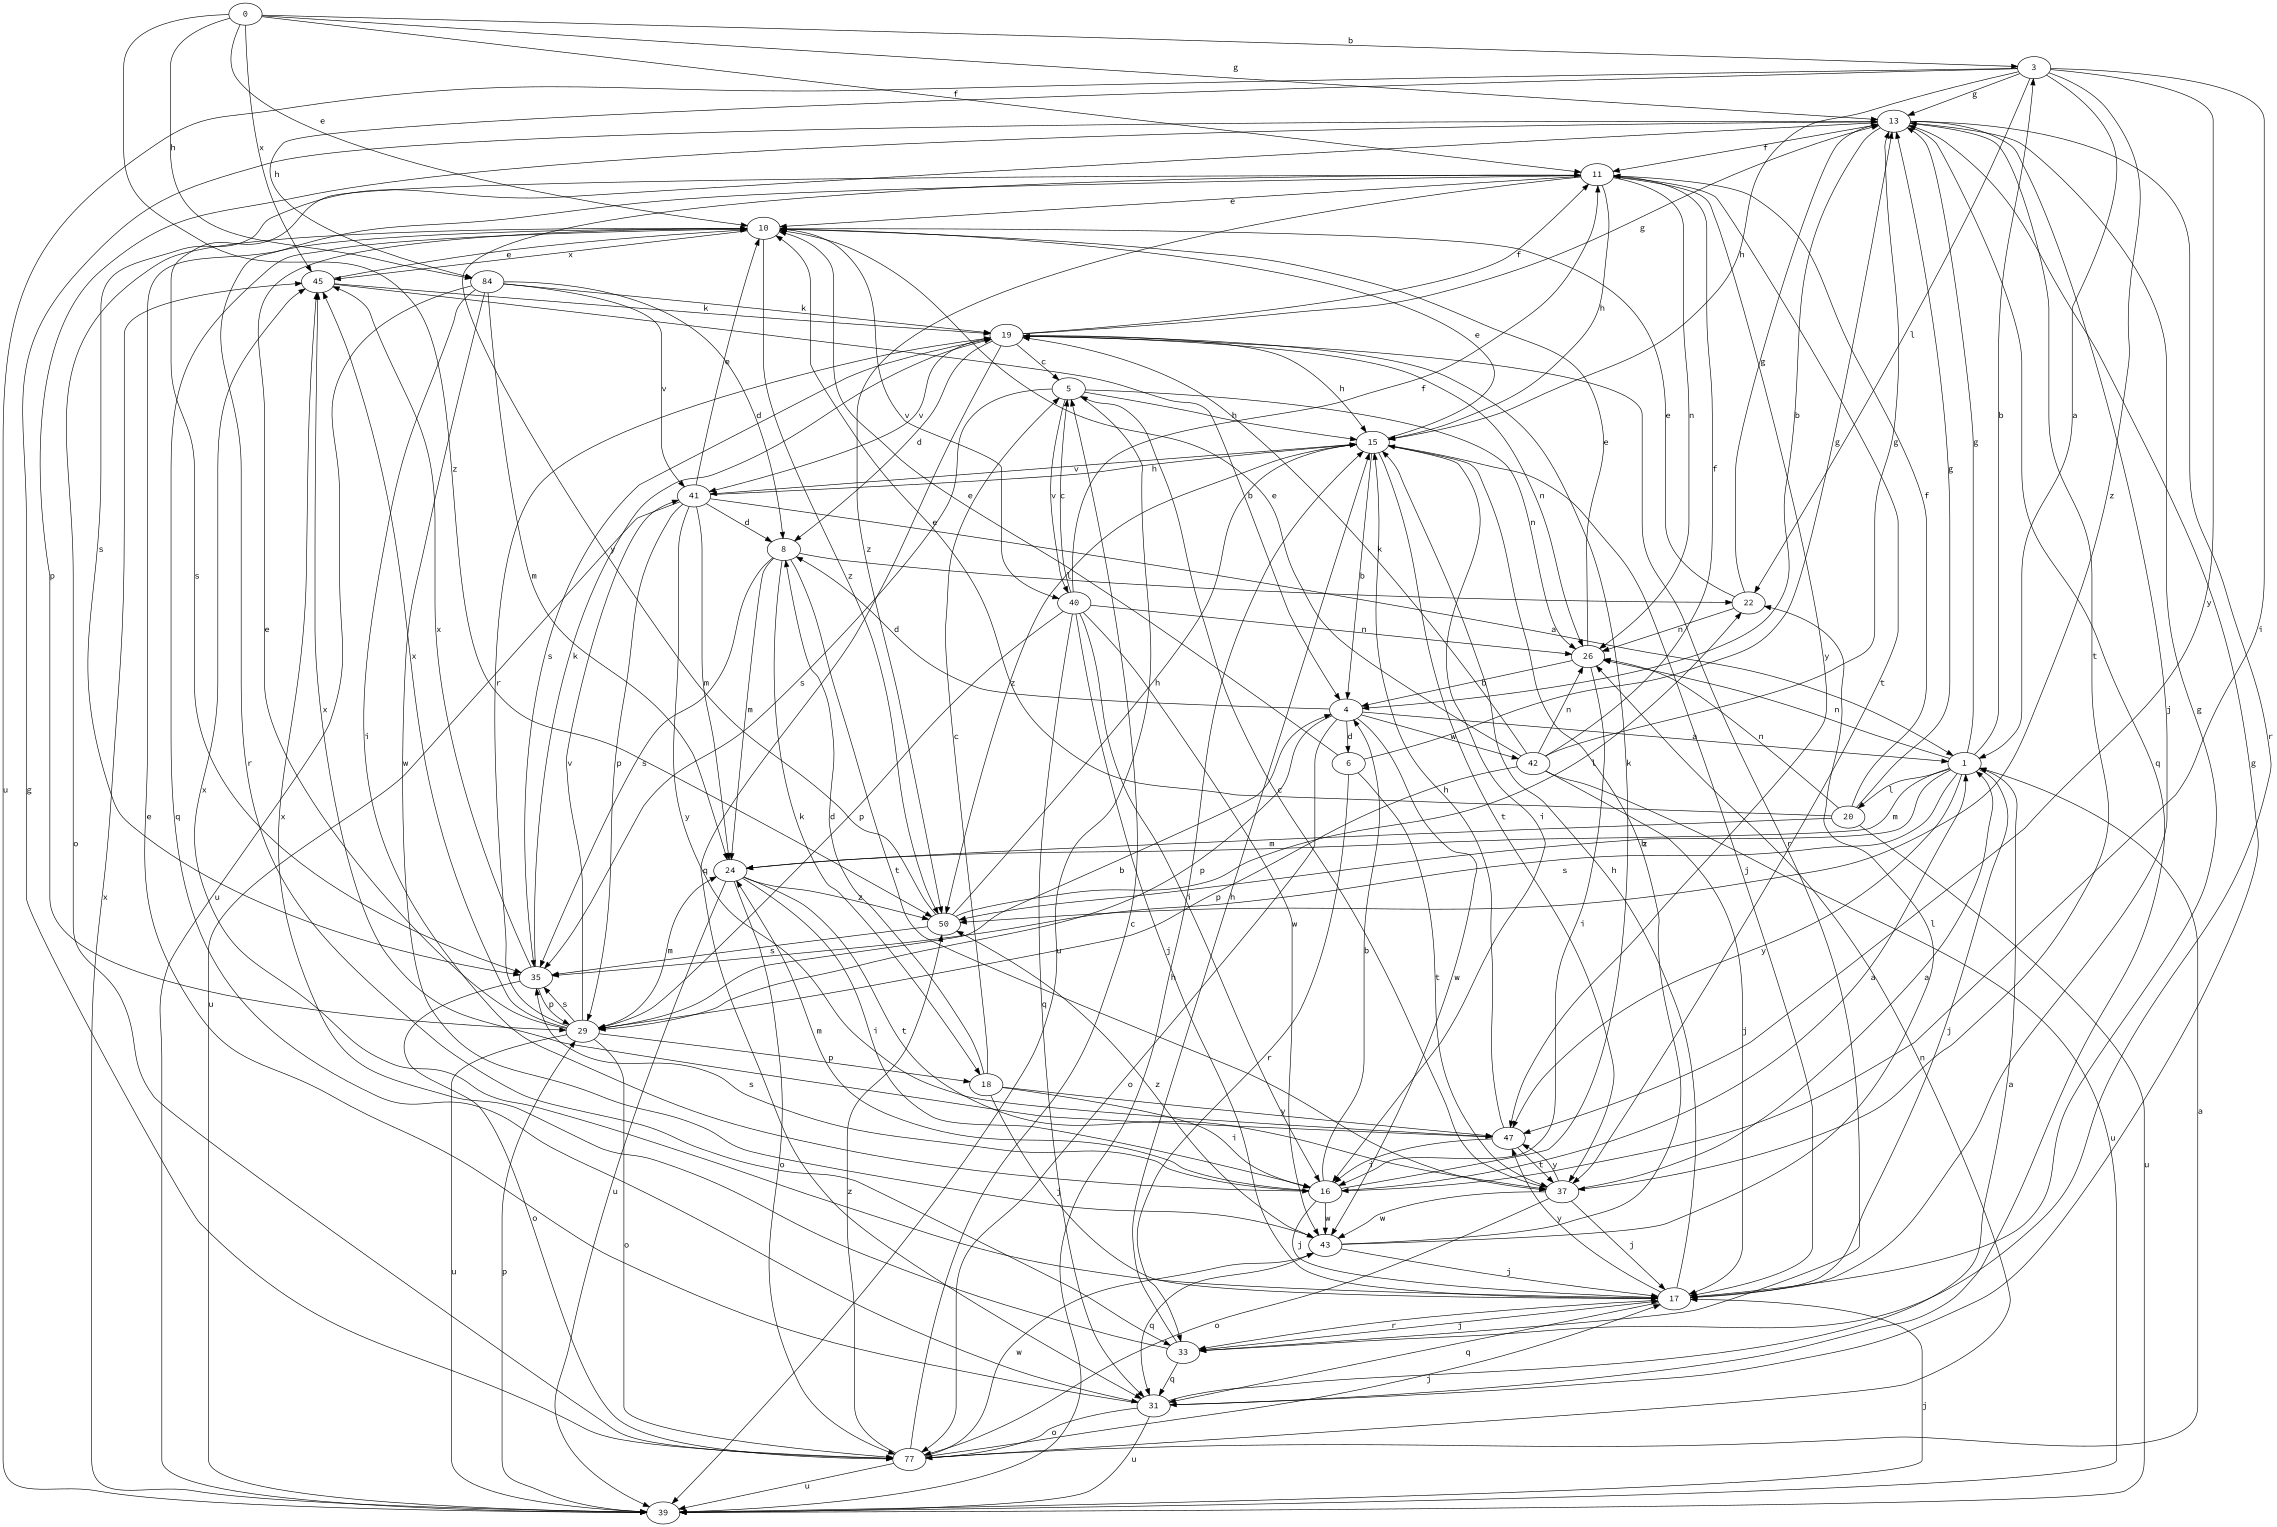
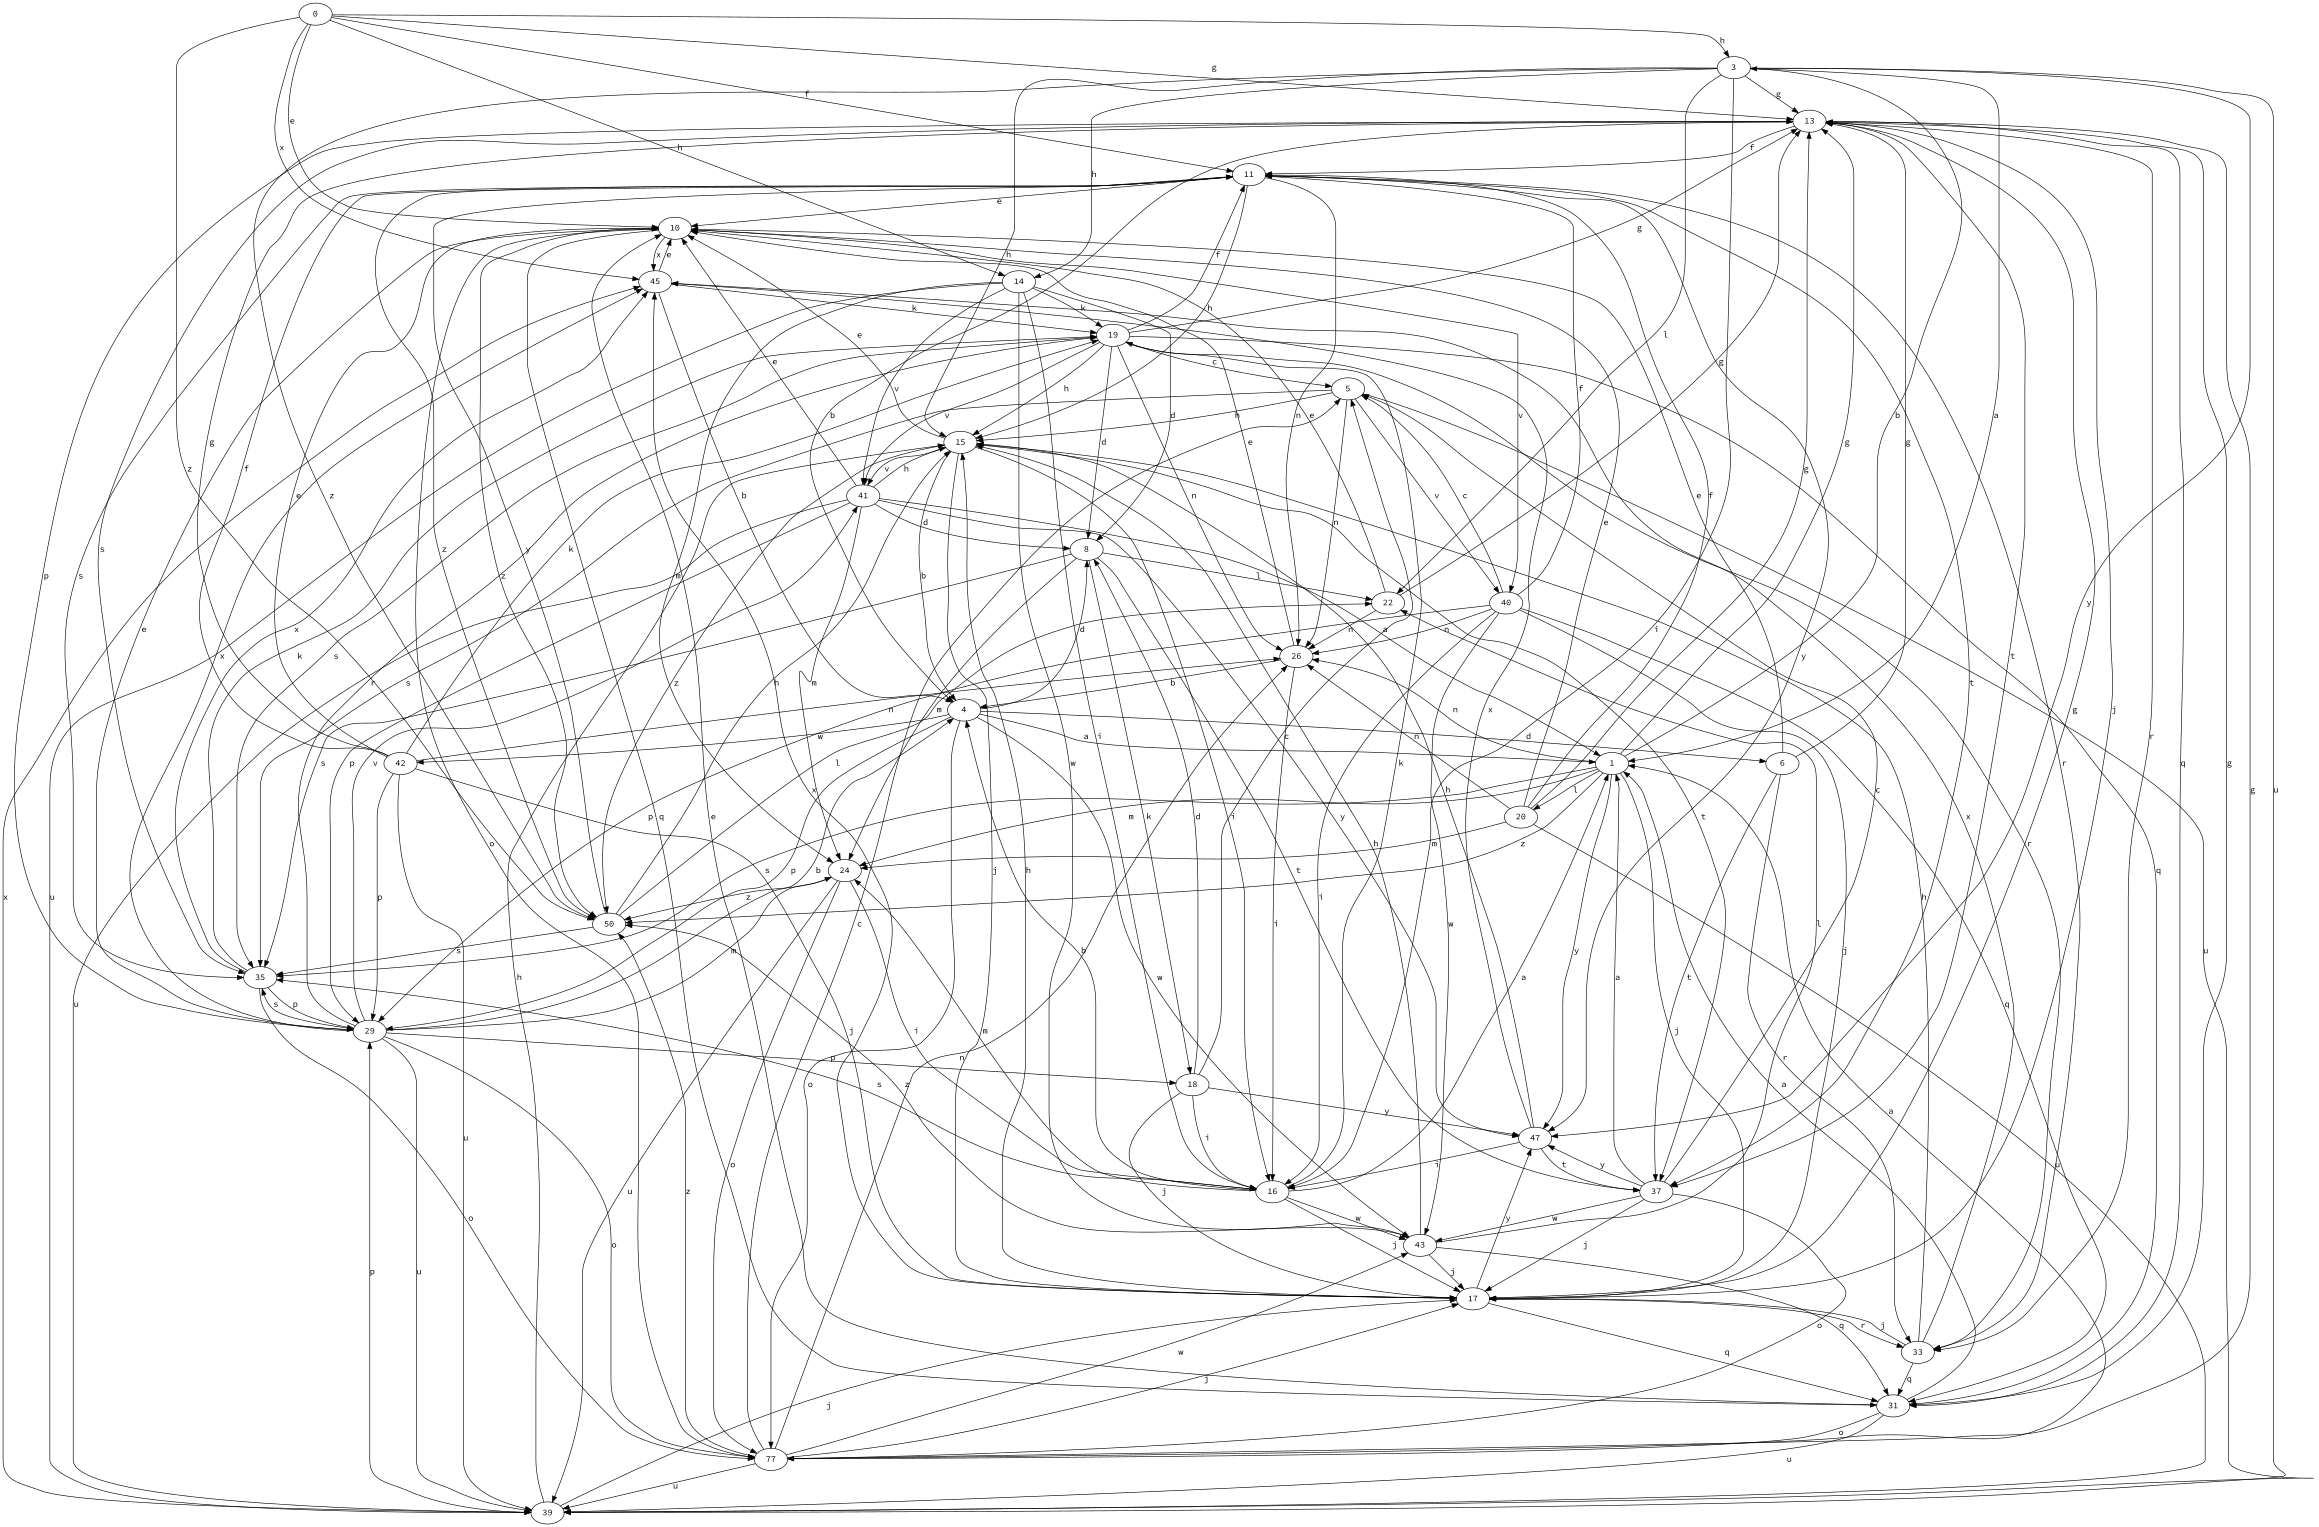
edge "0" -> "3": label "b" -> "h"
node "84": label "84" -> "14"
edge "24" -> "37": removed, label "t"
